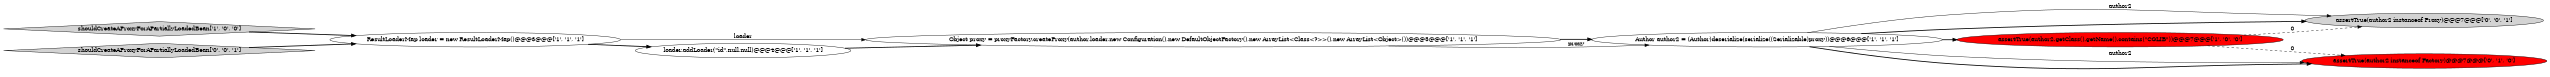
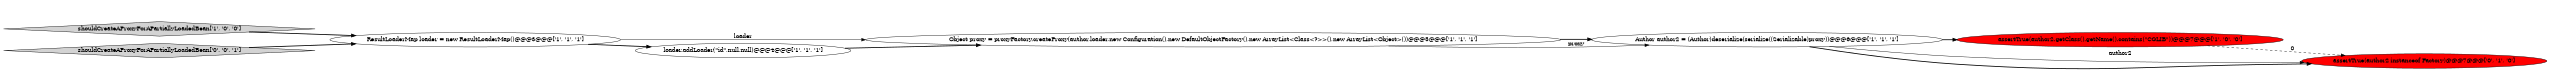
node "assertTrue(author2 instanceof Proxy)@@@7@@@['0', '0', '1']": removed
